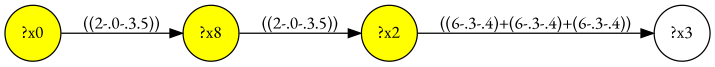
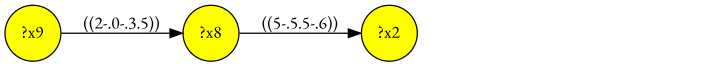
edge "?x8" -> "?x2": label "((2-.0-.3.5))" -> "((5-.5.5-.6))"
node "?x0": label "?x0" -> "?x9"
node "?x3": removed
